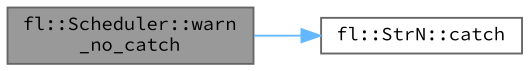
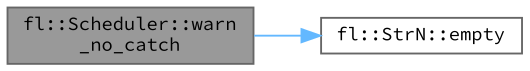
node "fl::StrN::catch": label "fl::StrN::catch" -> "fl::StrN::empty"
